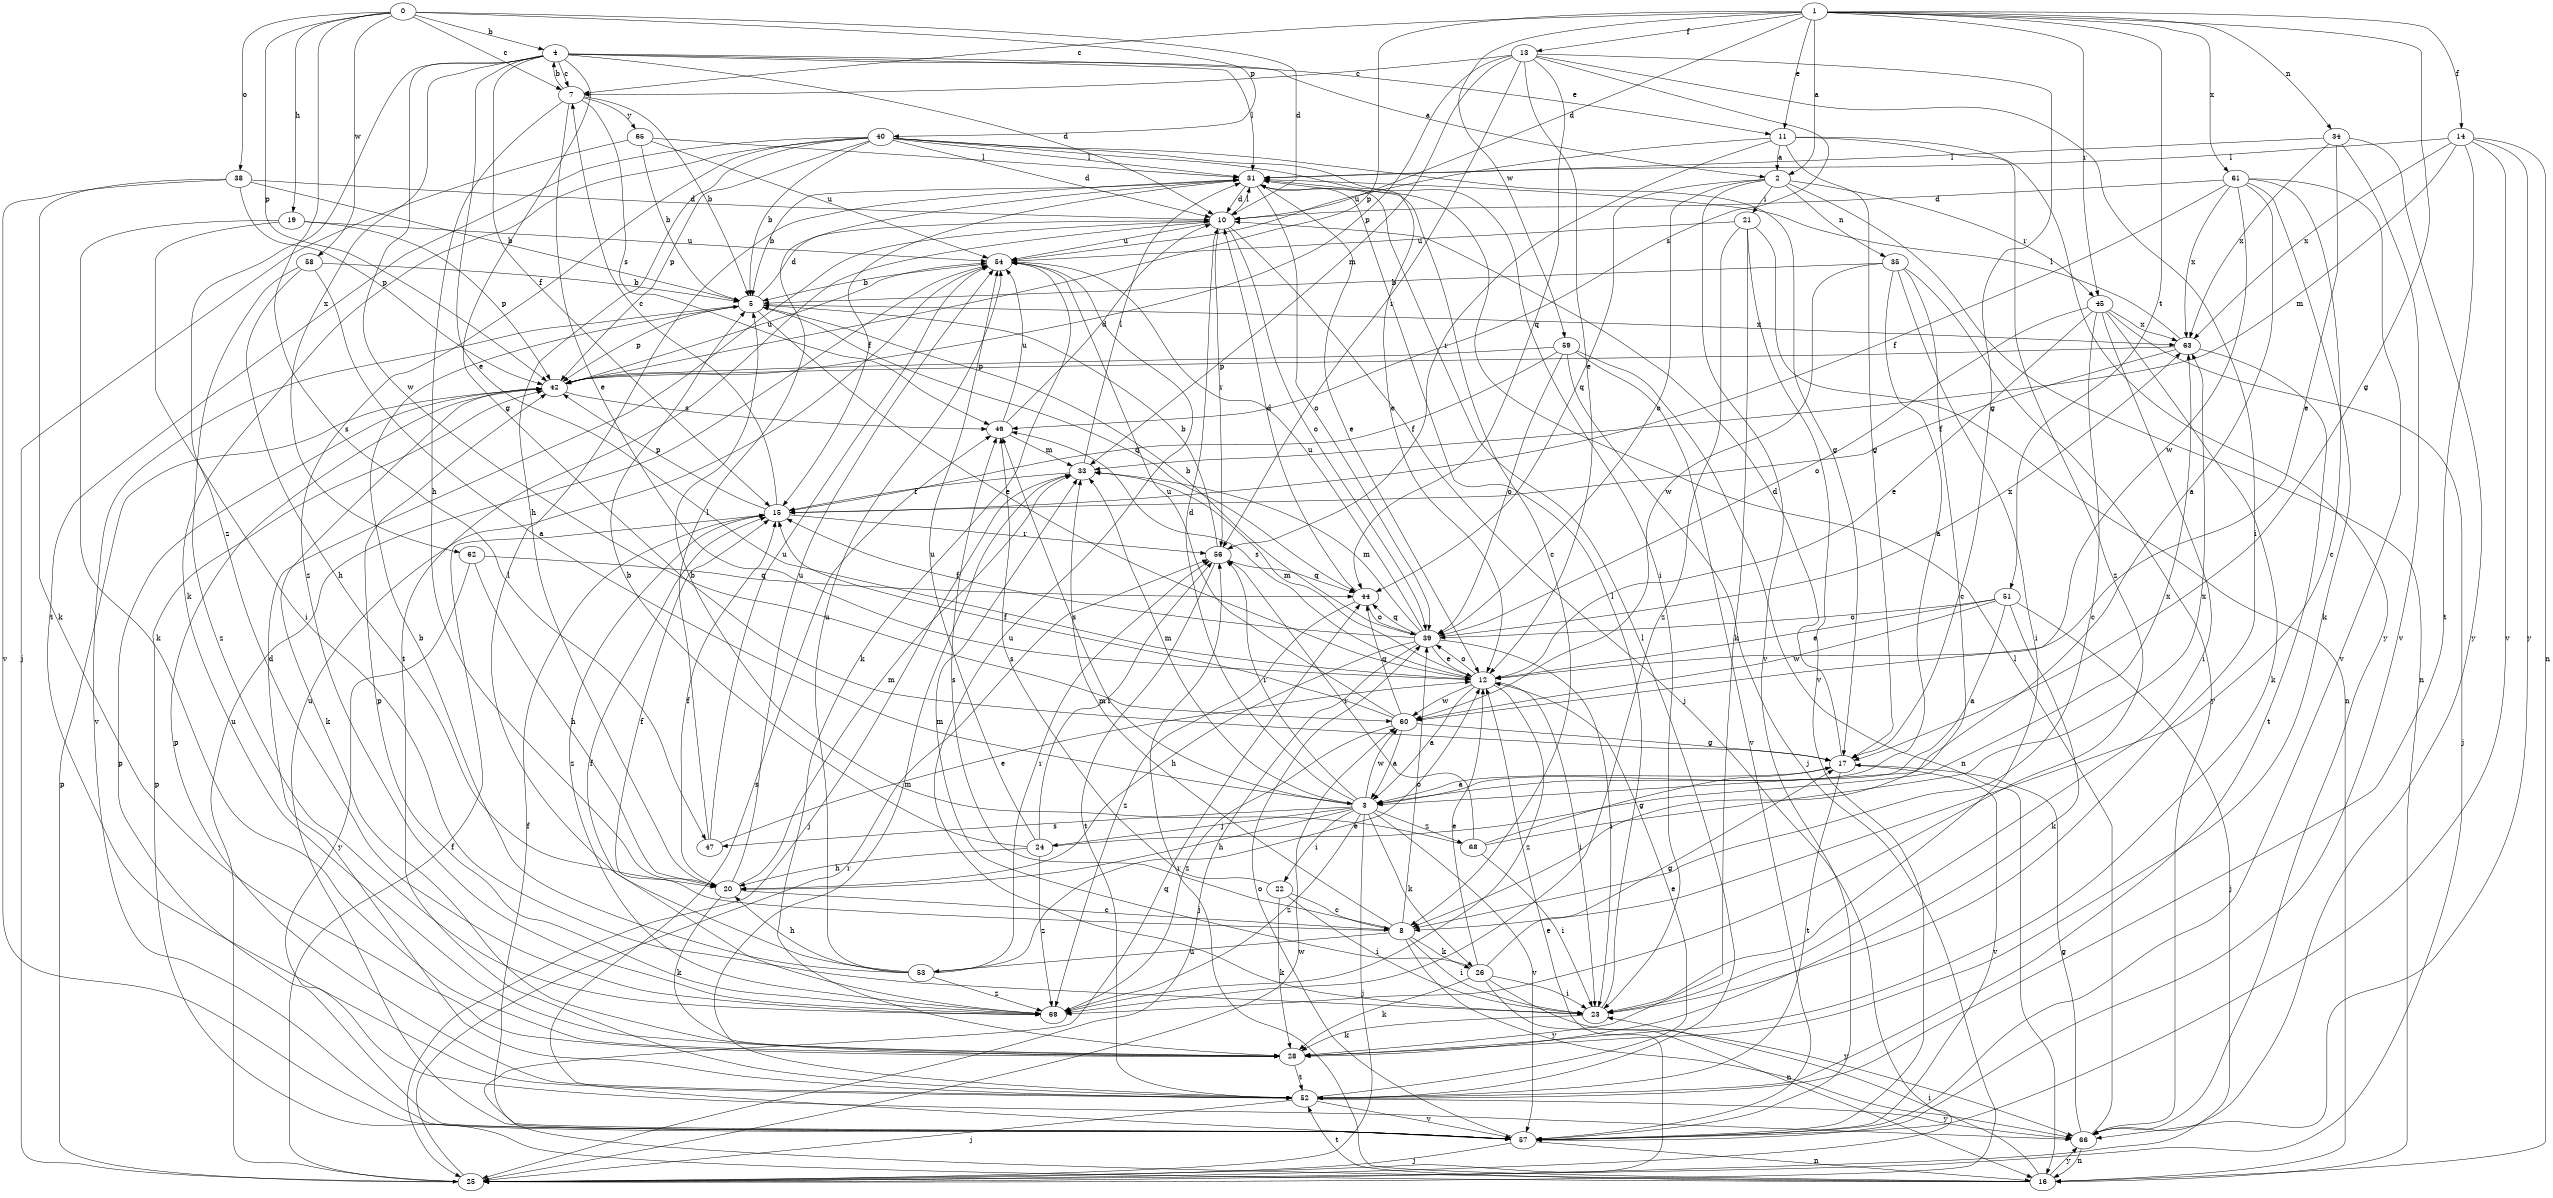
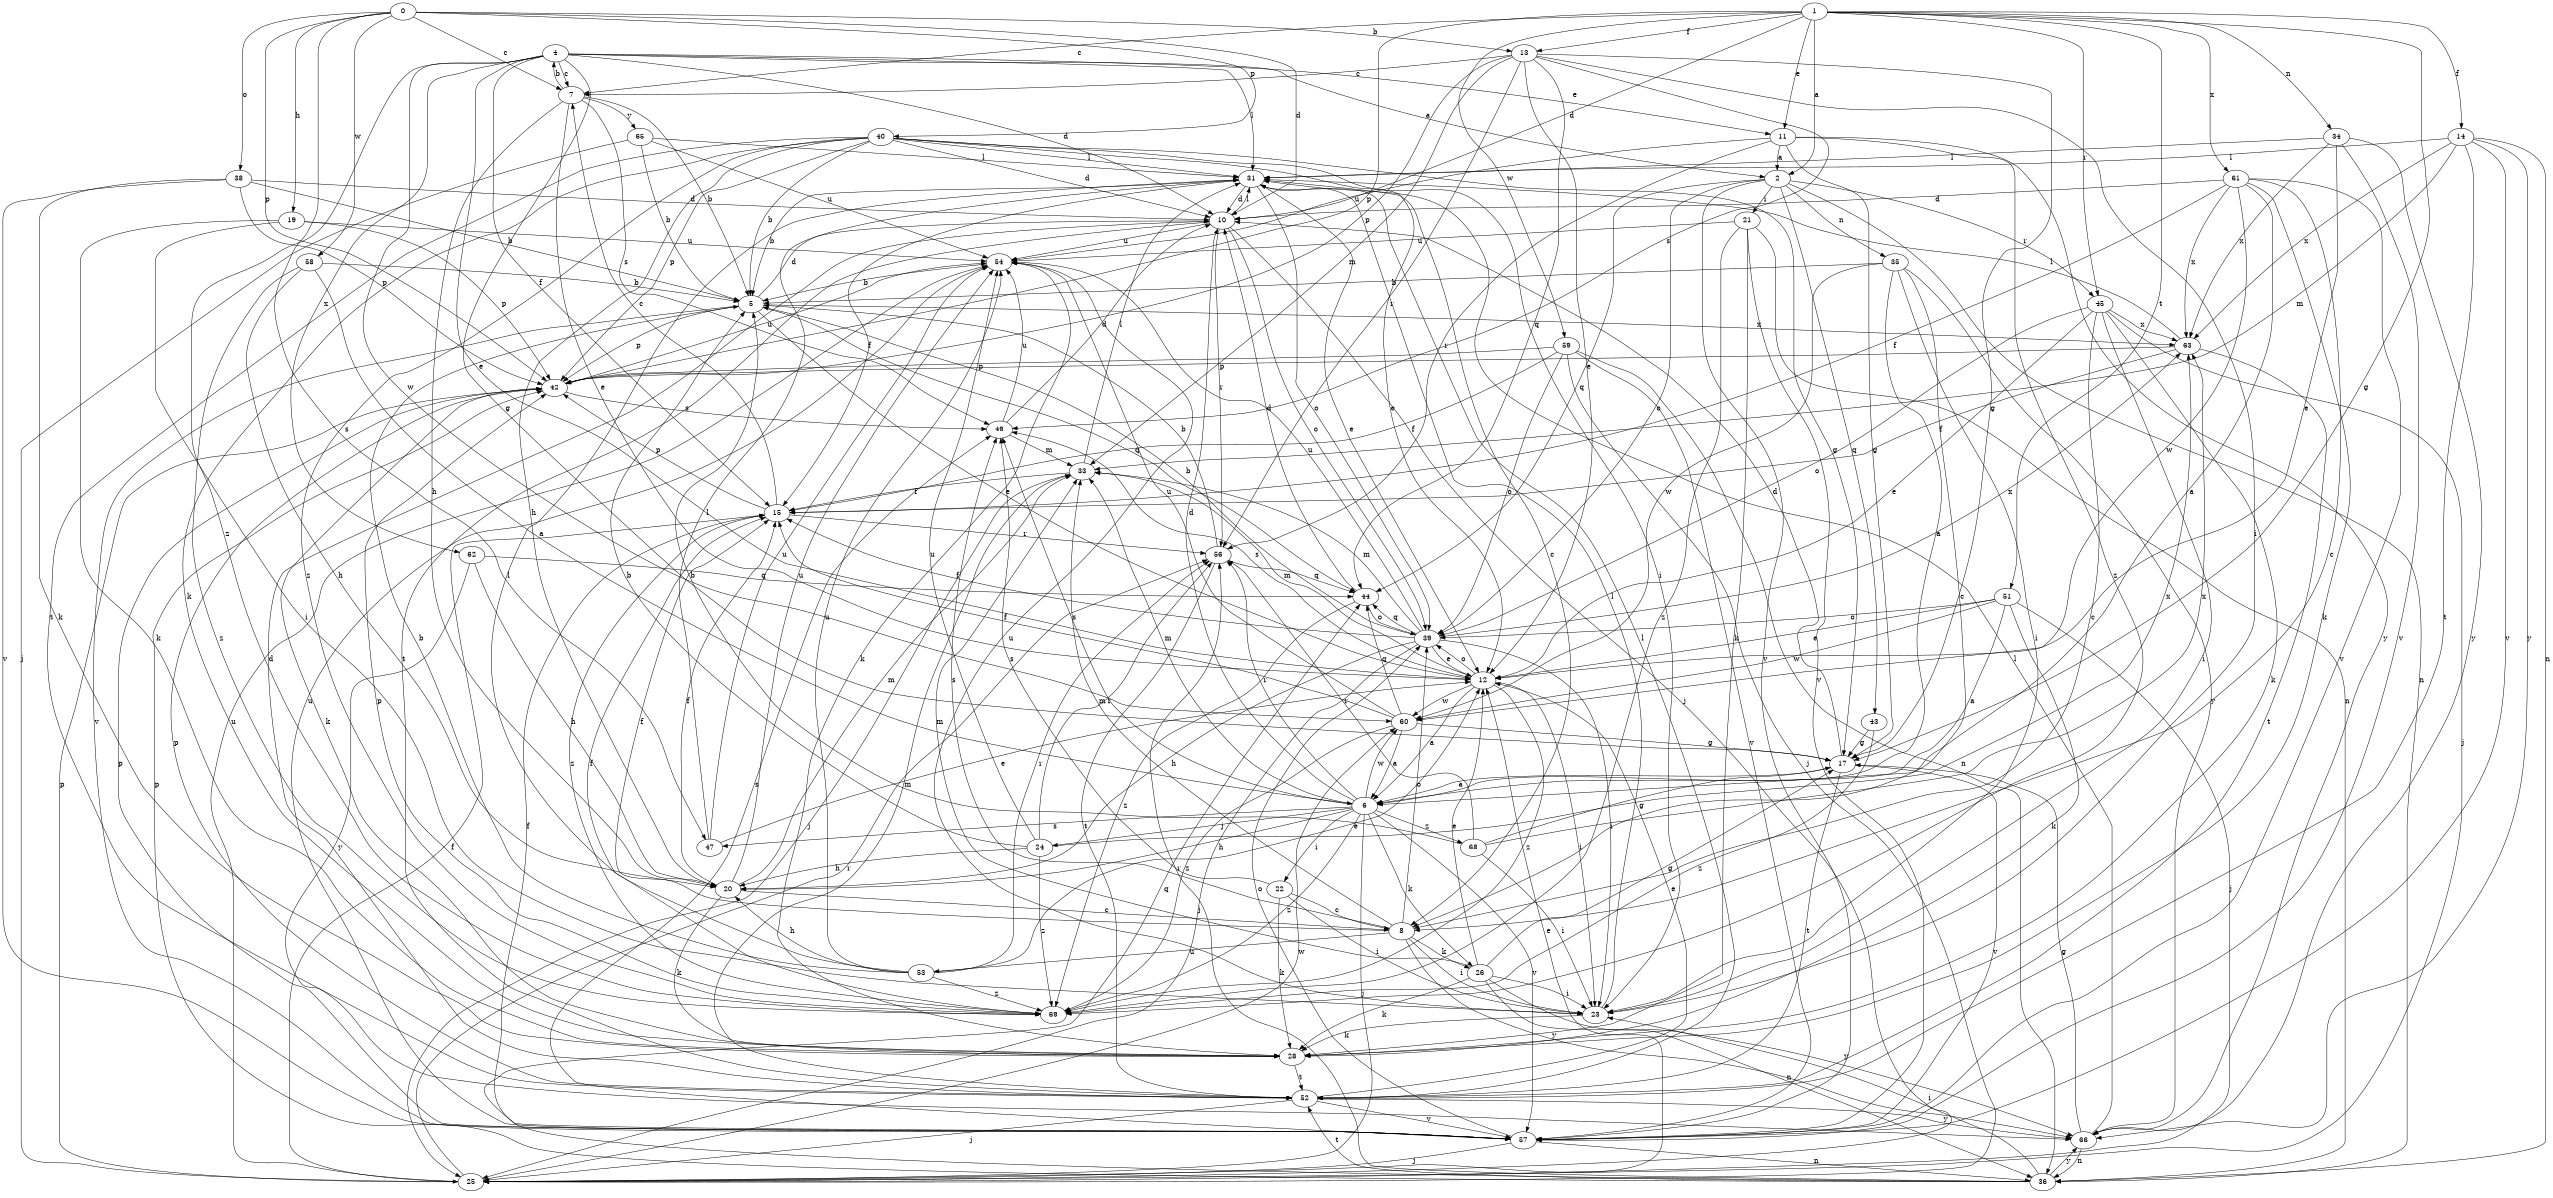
edge "0" -> "4": now "0" -> "13"
node "43": added
node "3": label "3" -> "6"
node "16": label "16" -> "36"
